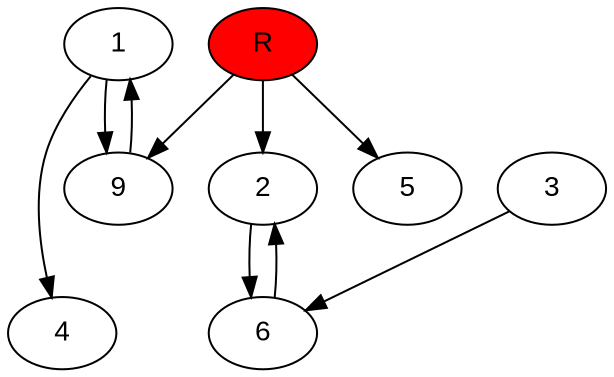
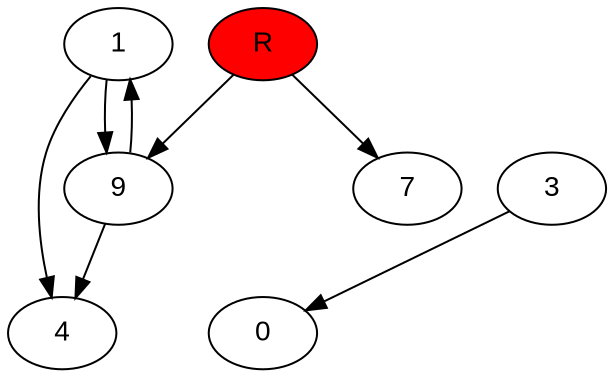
node "2": removed
node "5": label "5" -> "7"
edge "9" -> "4": added
node "6": label "6" -> "0"
